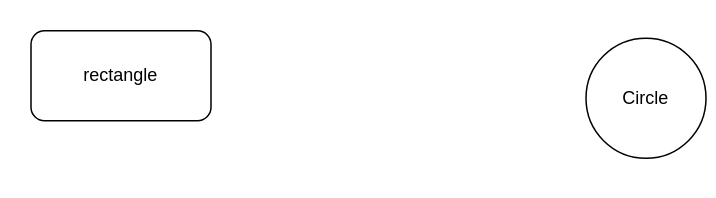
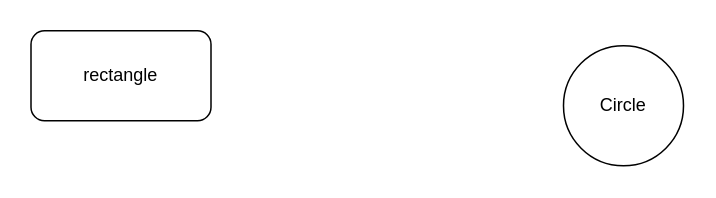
node "Circle": moved (646, 98) -> (623, 106)
